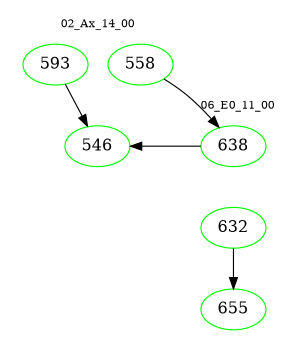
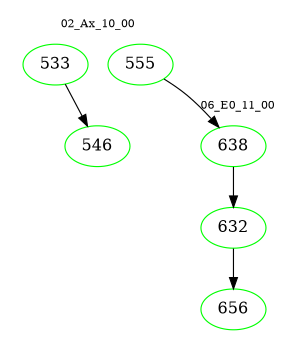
cluster "02_Ax_14_00": label "02_Ax_14_00" -> "02_Ax_10_00"
node "593": label "593" -> "533"
node "558": label "558" -> "555"
edge "638" -> "546": now "638" -> "632"
node "655": label "655" -> "656"
